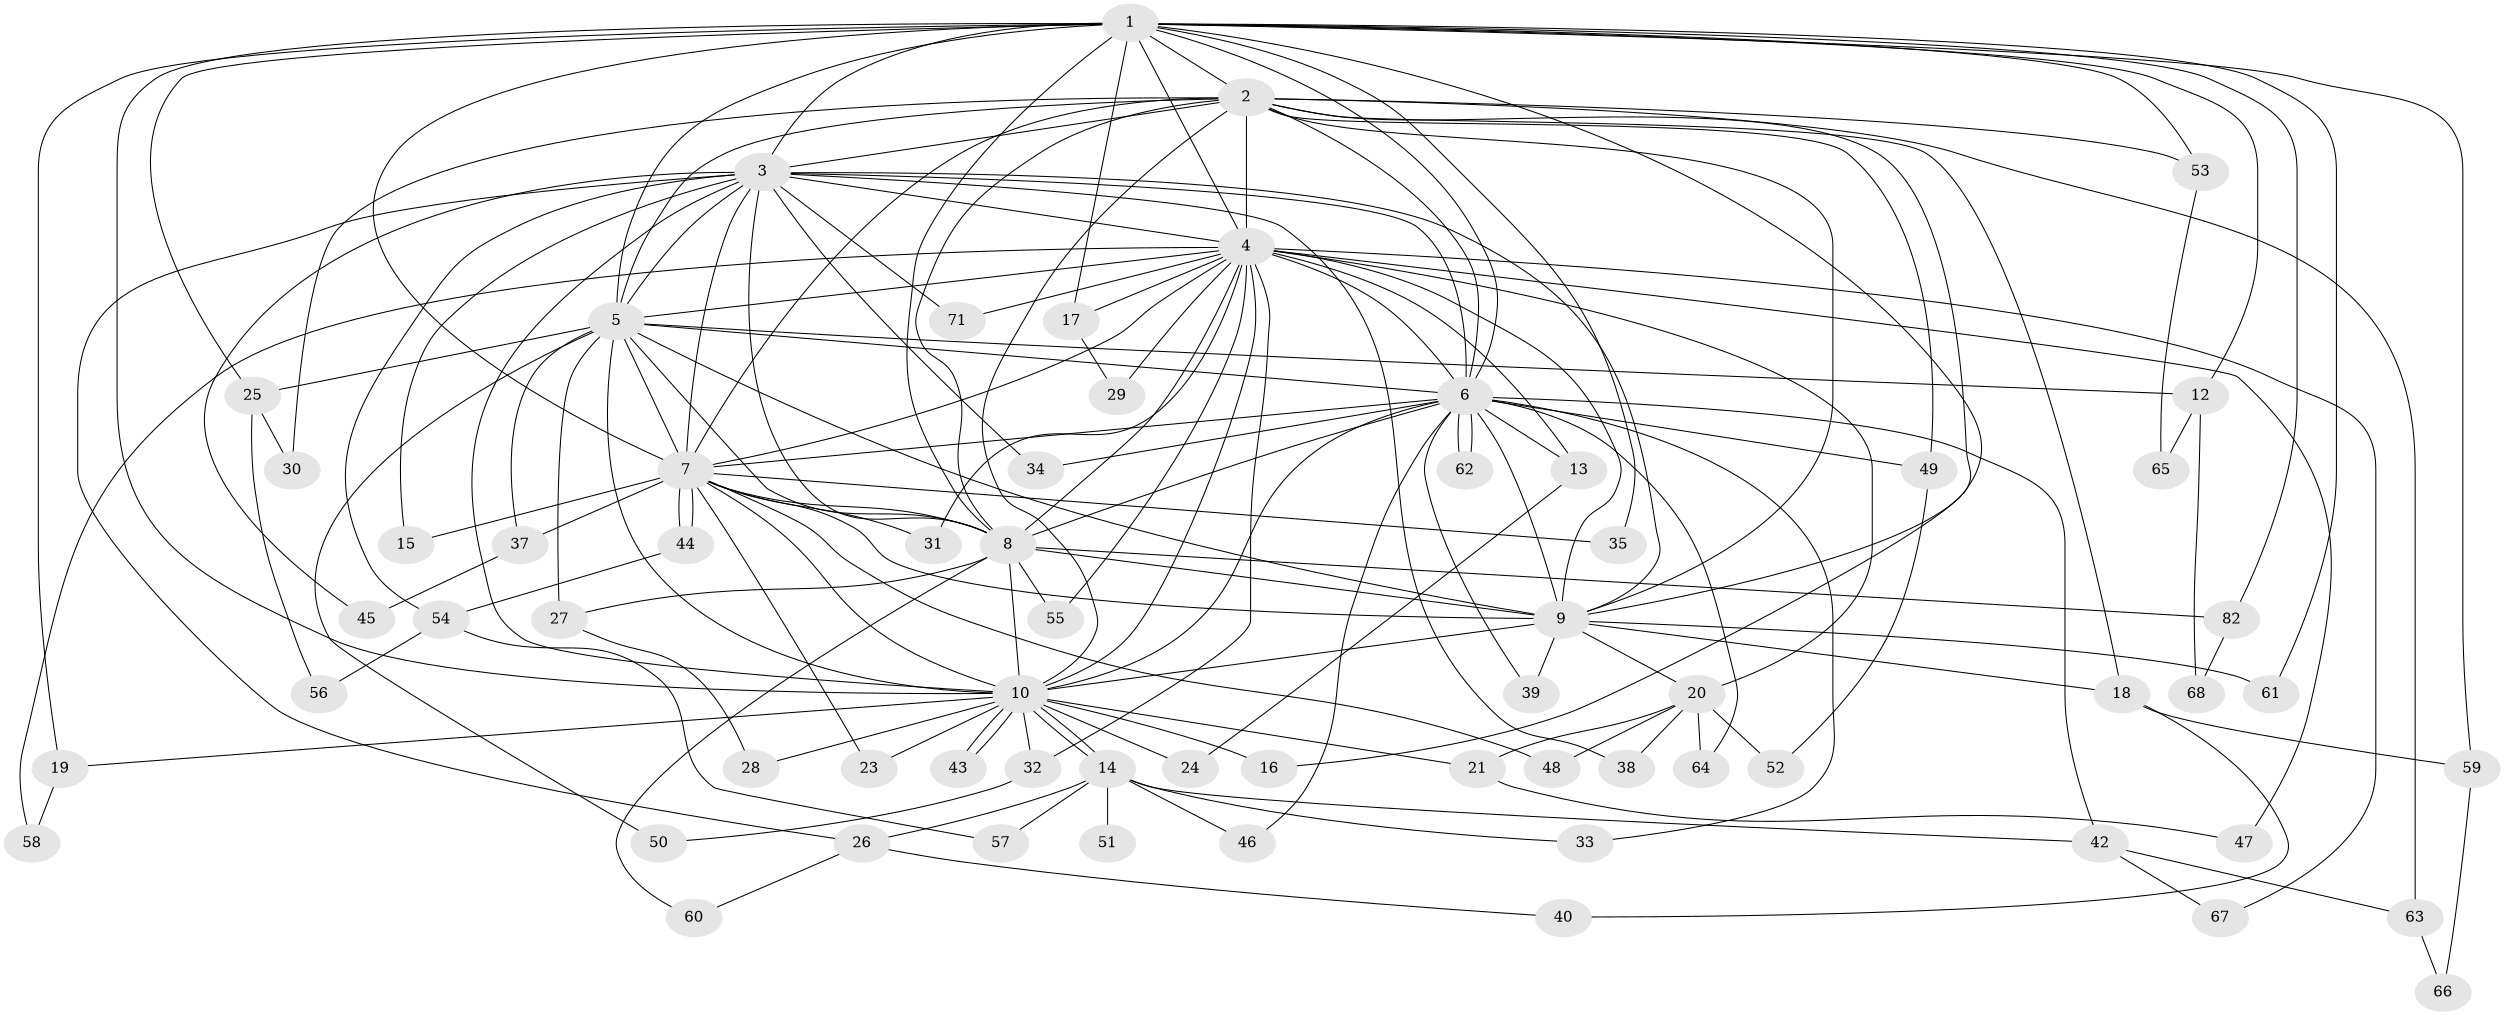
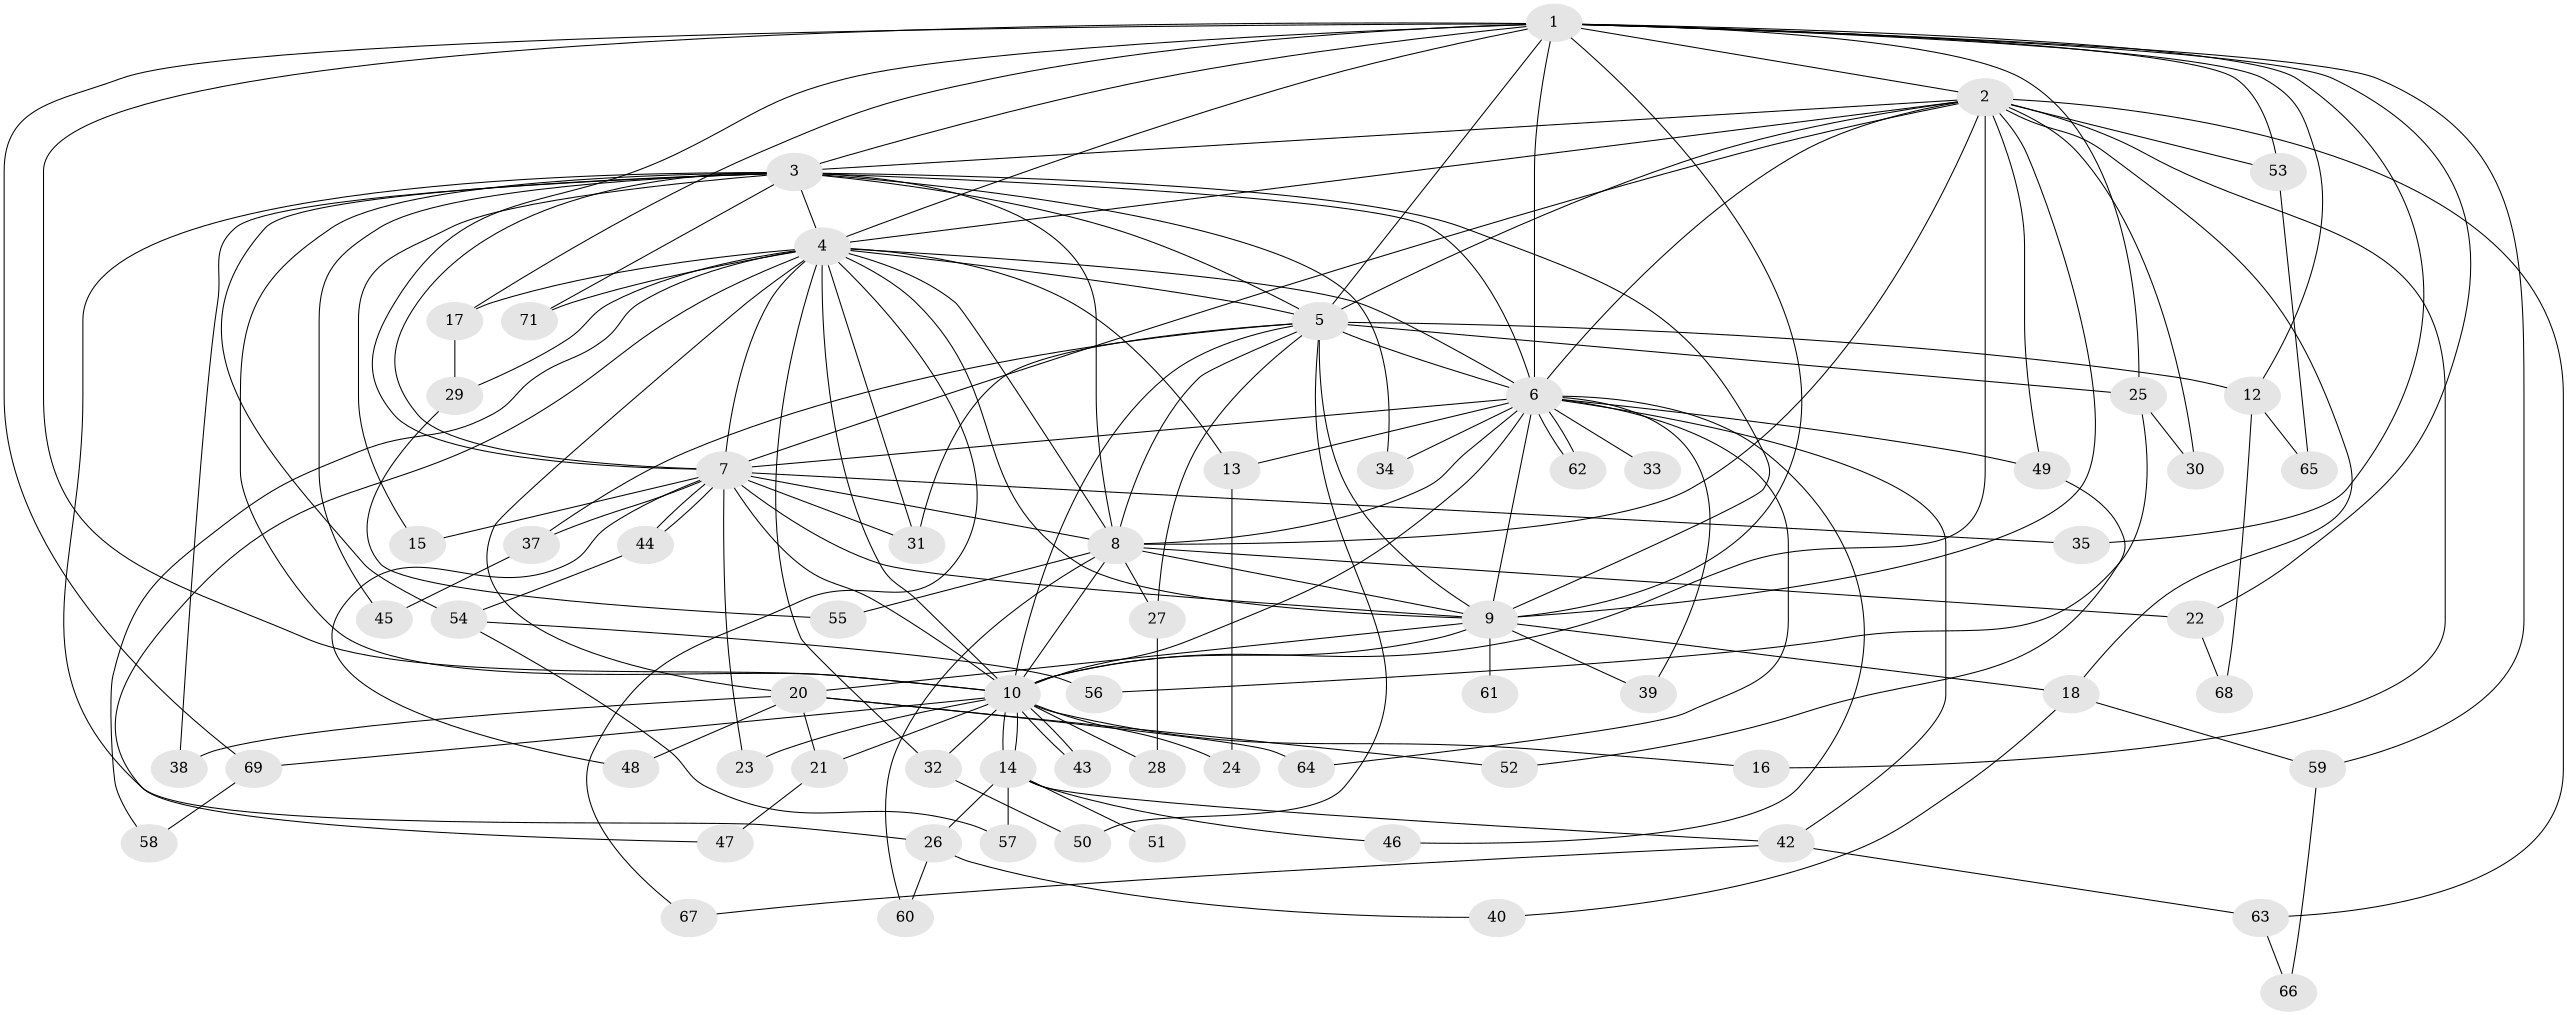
edge "1" -- "61": removed
edge "1" -- "8": removed
edge "5" -- "7": now "5" -- "31"
edge "4" -- "55": now "29" -- "55"
node "82": label "82" -> "22"
node "19": label "19" -> "69"
edge "14" -- "33": removed
